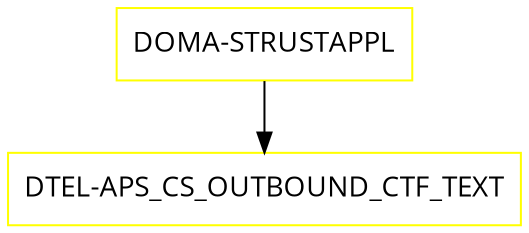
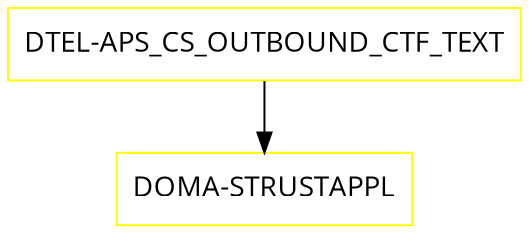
edge "DOMA-STRUSTAPPL" -> "DTEL-APS_CS_OUTBOUND_CTF_TEXT": reversed
